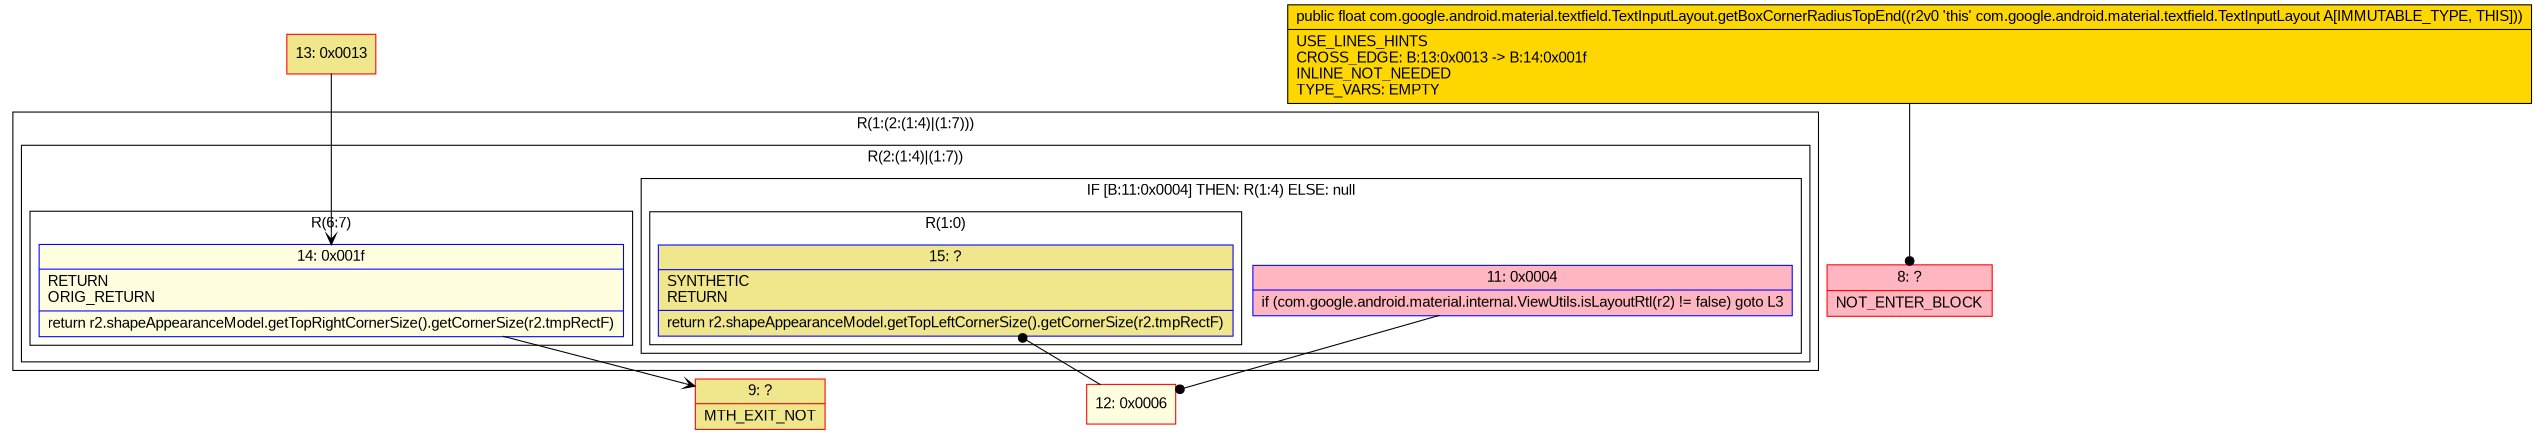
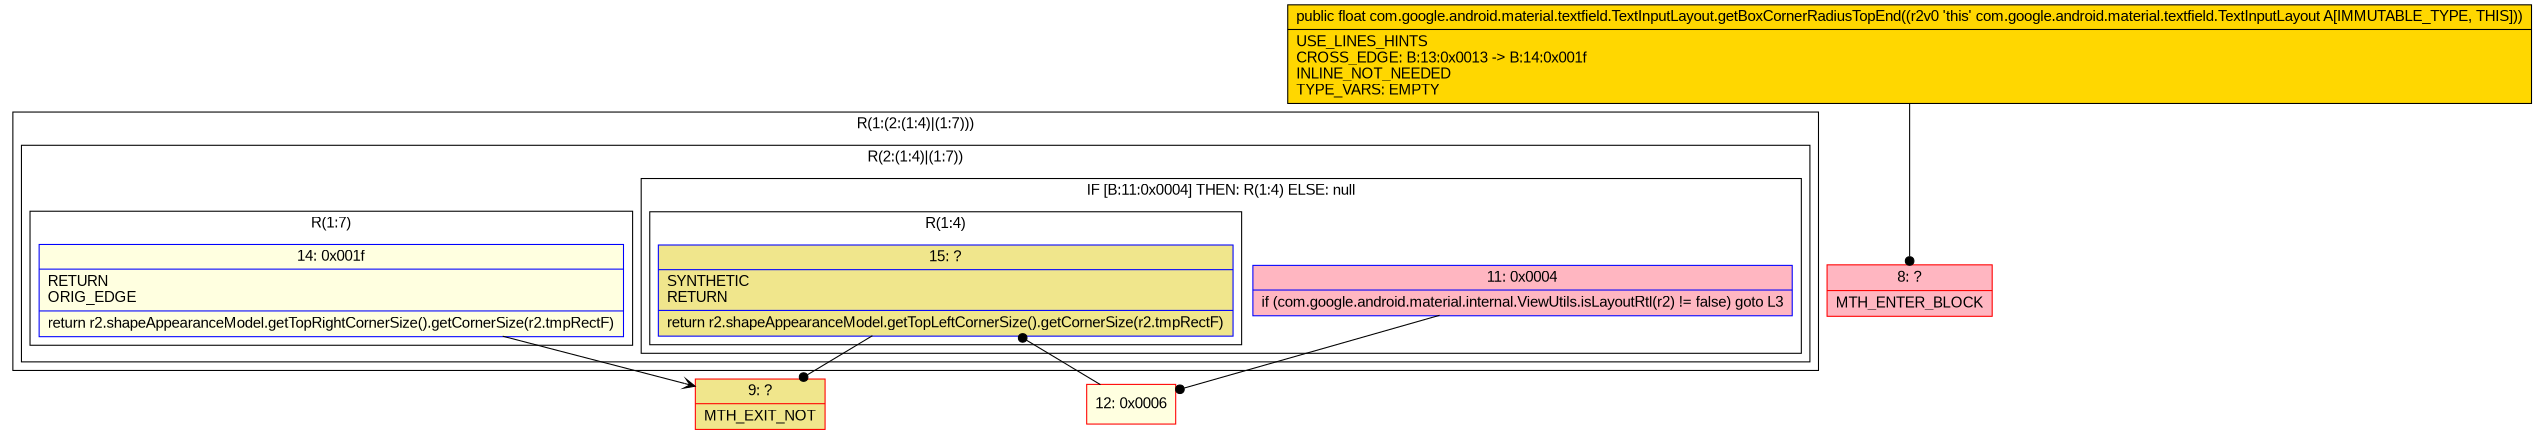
node "13: 0x0013": removed
cluster "R(6:7)": label "R(6:7)" -> "R(1:7)"
cluster "R(1:0)": label "R(1:0)" -> "R(1:4)"
node "14: 0x001f": text "ORIG_RETURN" -> "ORIG_EDGE"
node "8: ?": text "NOT_ENTER_BLOCK" -> "MTH_ENTER_BLOCK"
edge "15: ?" -> "9: ?": added
